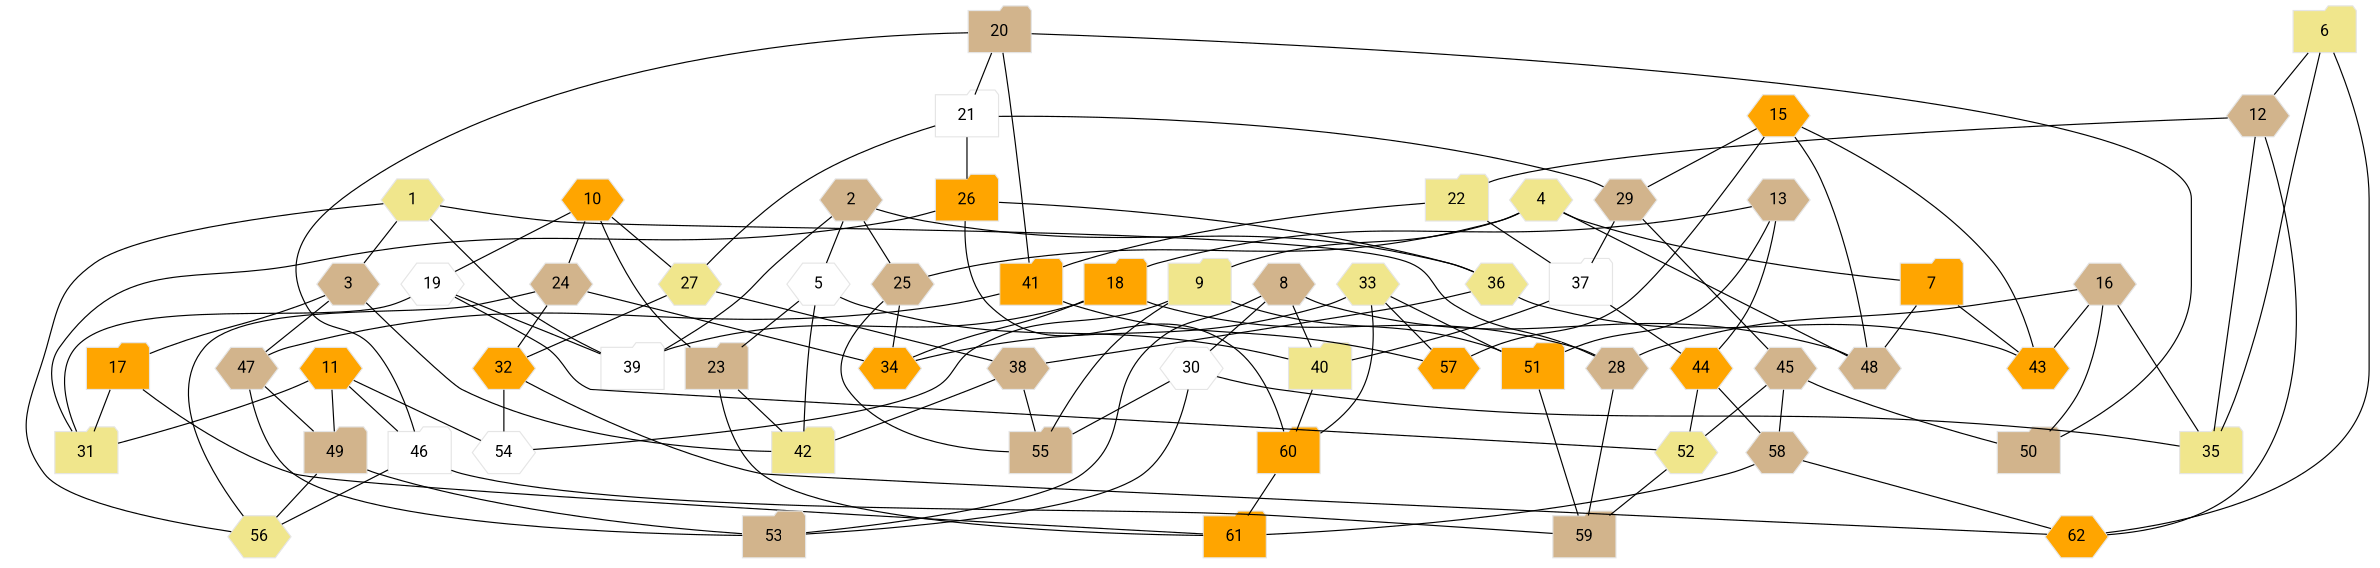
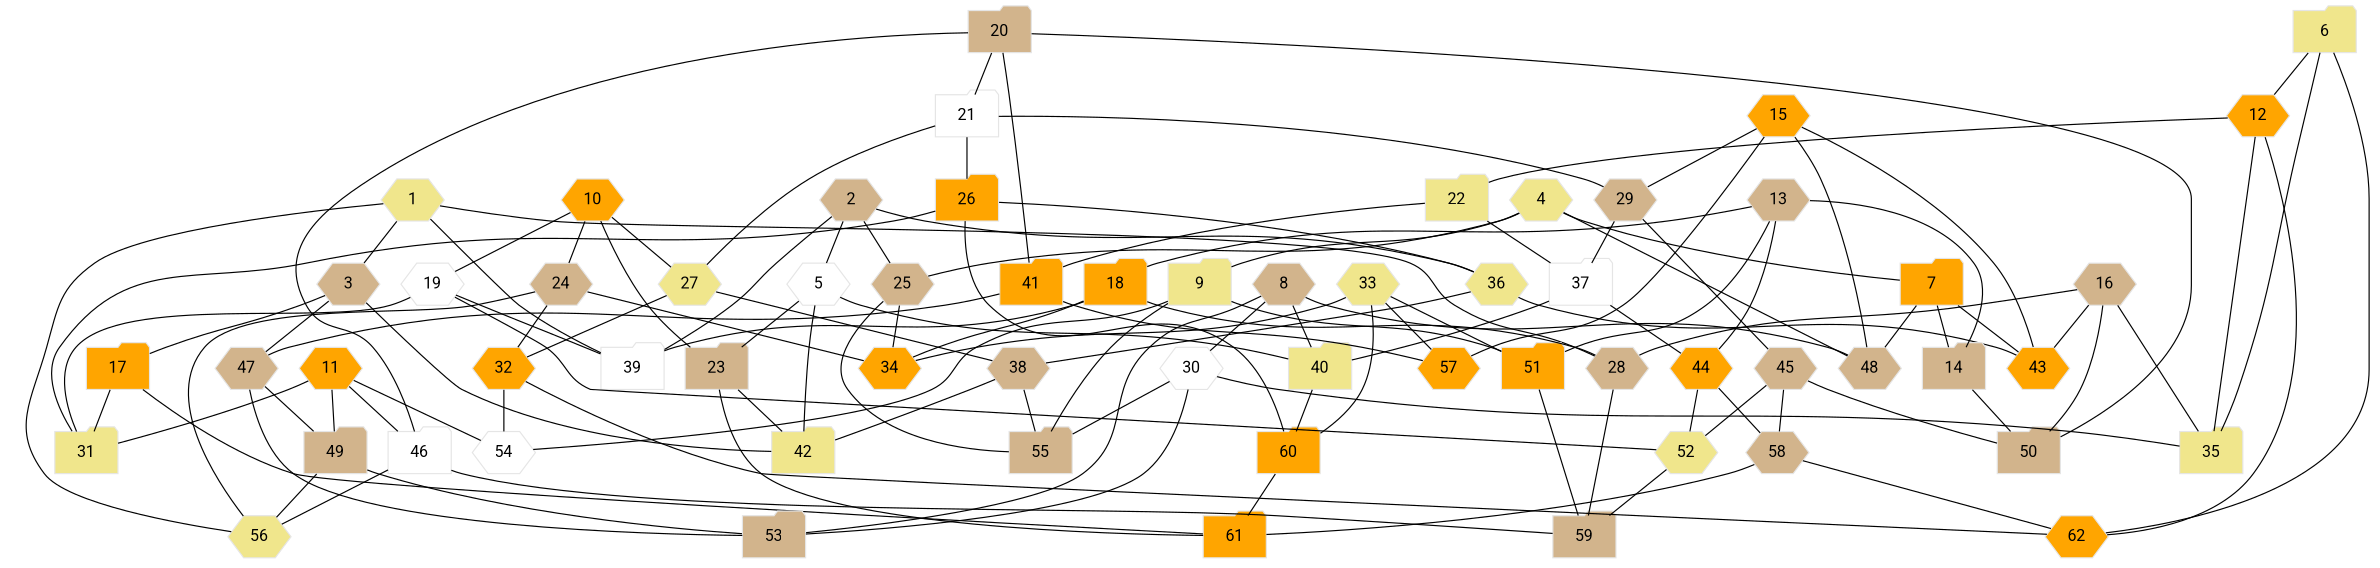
node "12": fillcolor tan -> orange
node "14": added
